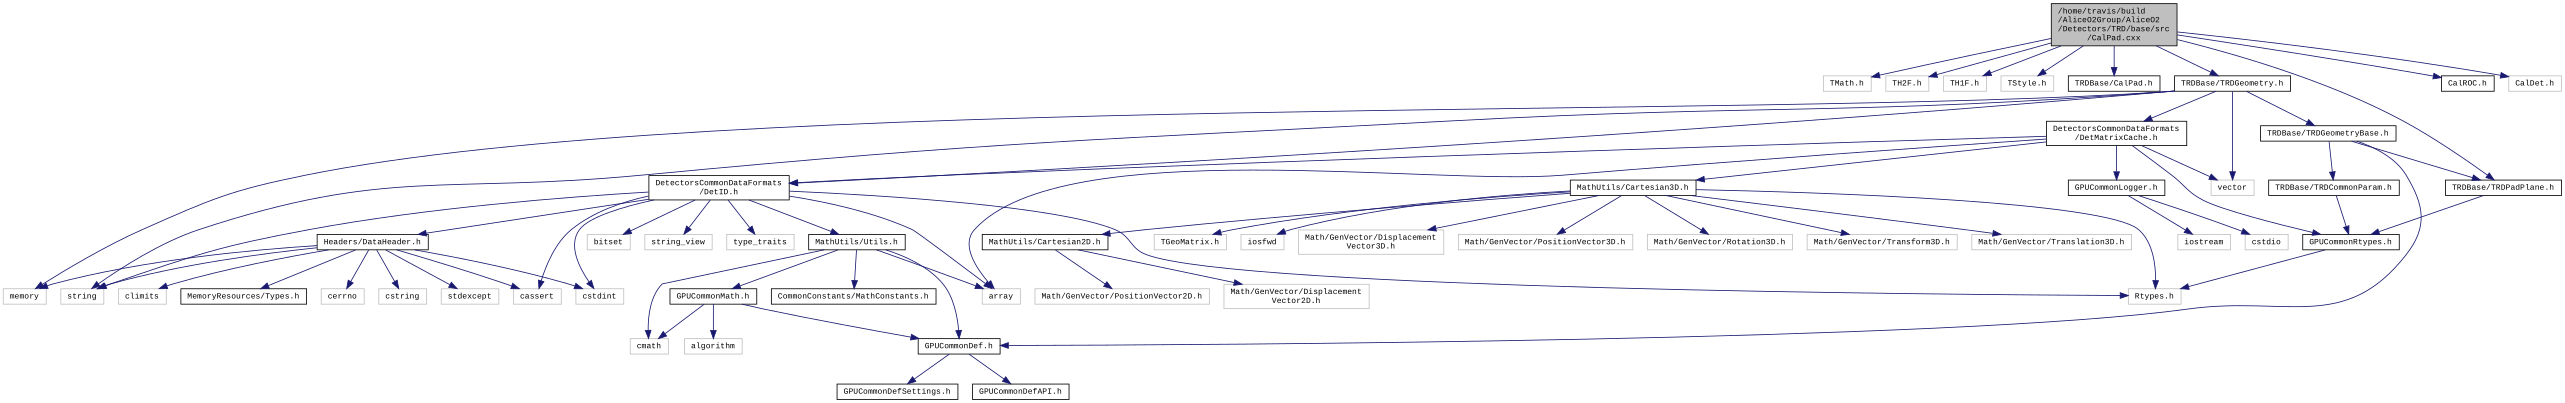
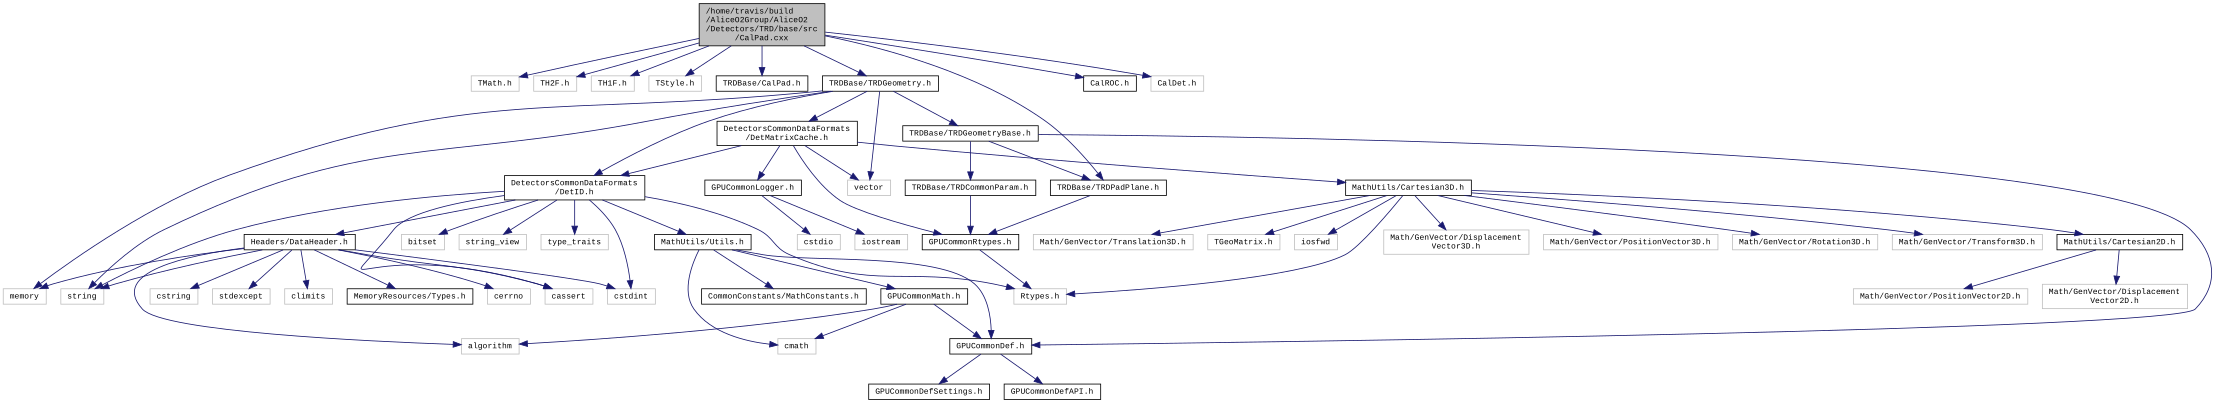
node "array": removed
edge "Headers/DataHeader.h" -> "algorithm": added
